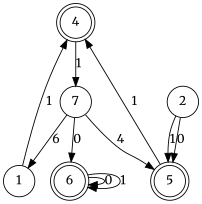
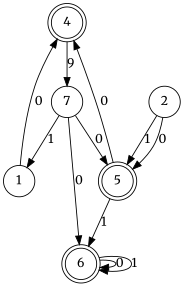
edge "4" -> "7": label "1" -> "9"
edge "1" -> "4": label "1" -> "0"
edge "5" -> "4": label "1" -> "0"
edge "7" -> "1": label "6" -> "1"
edge "7" -> "5": label "4" -> "0"
edge "5" -> "6": added, label "1"
